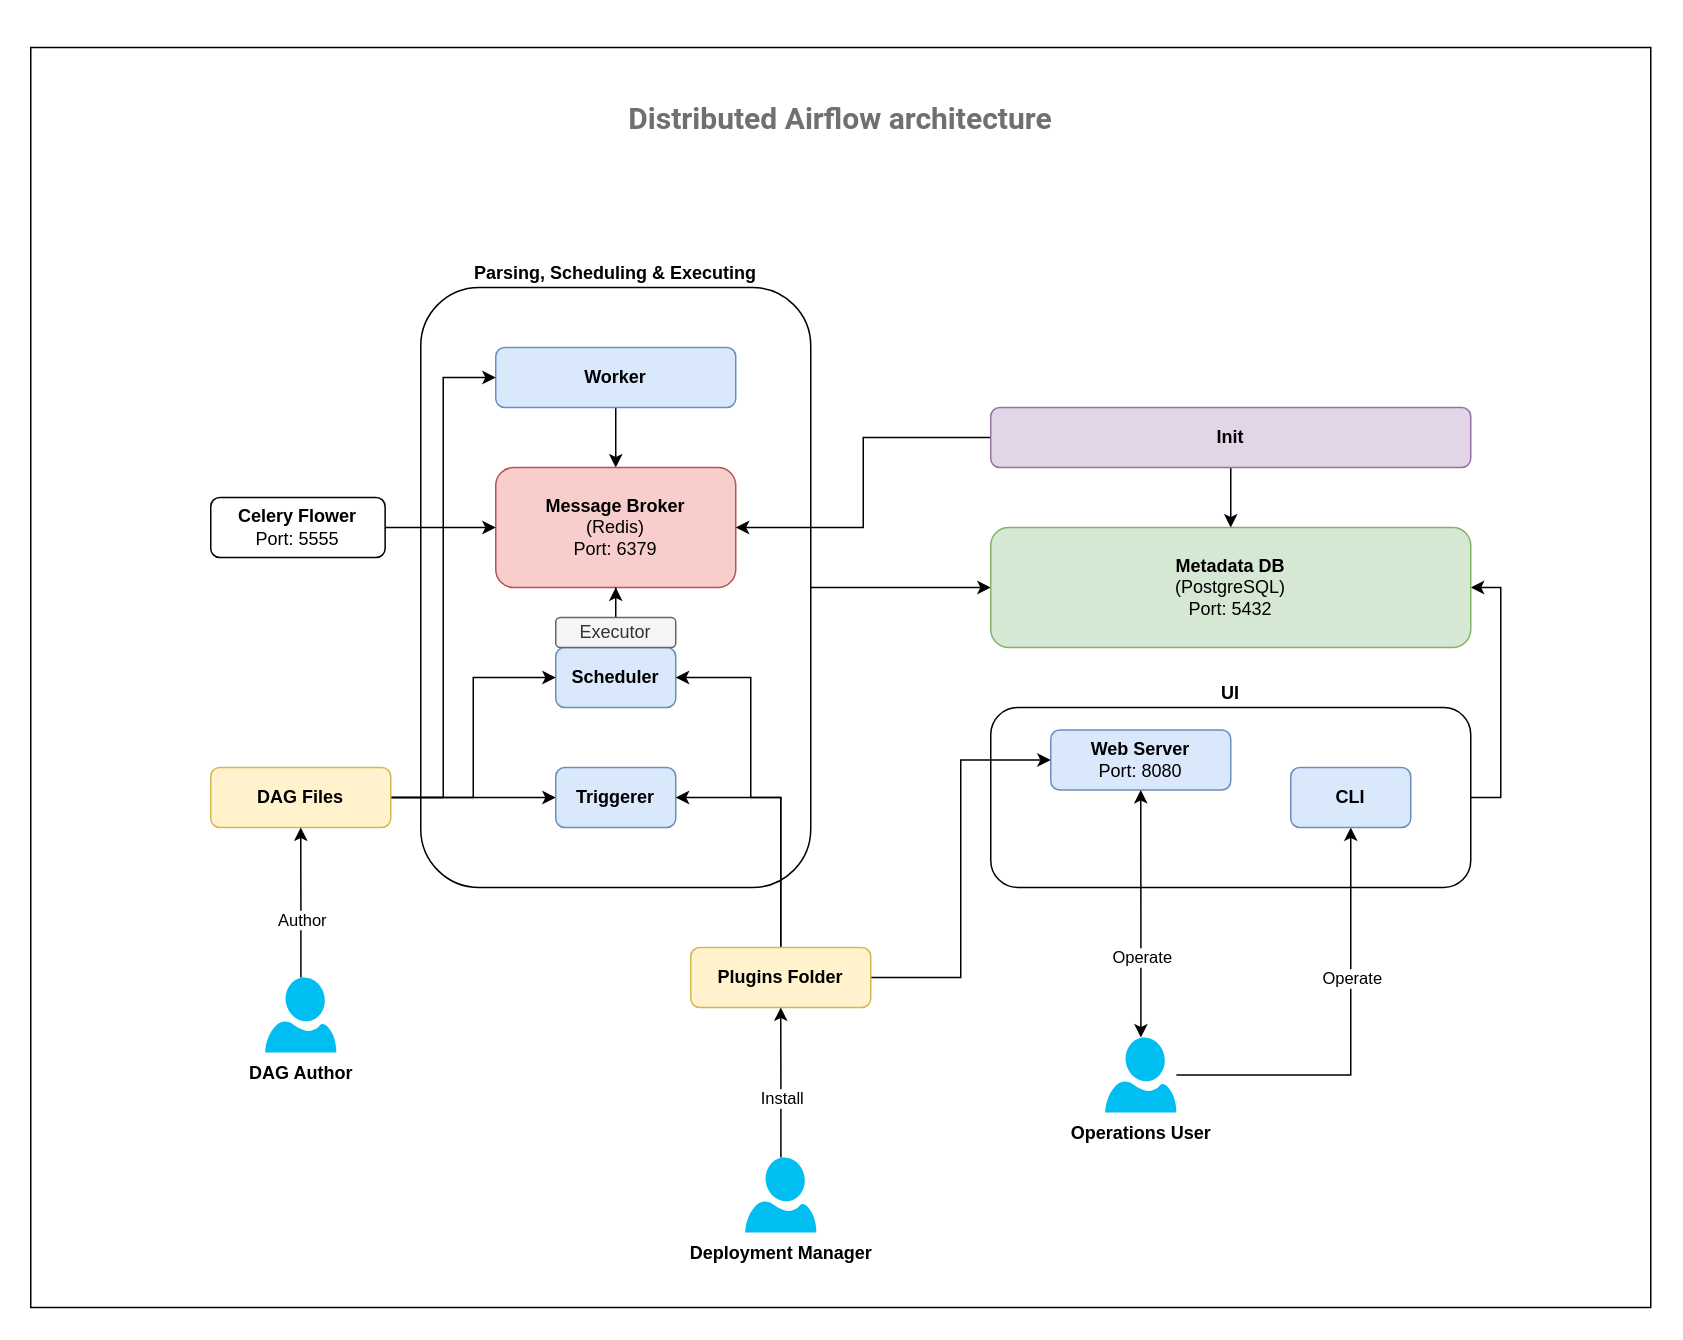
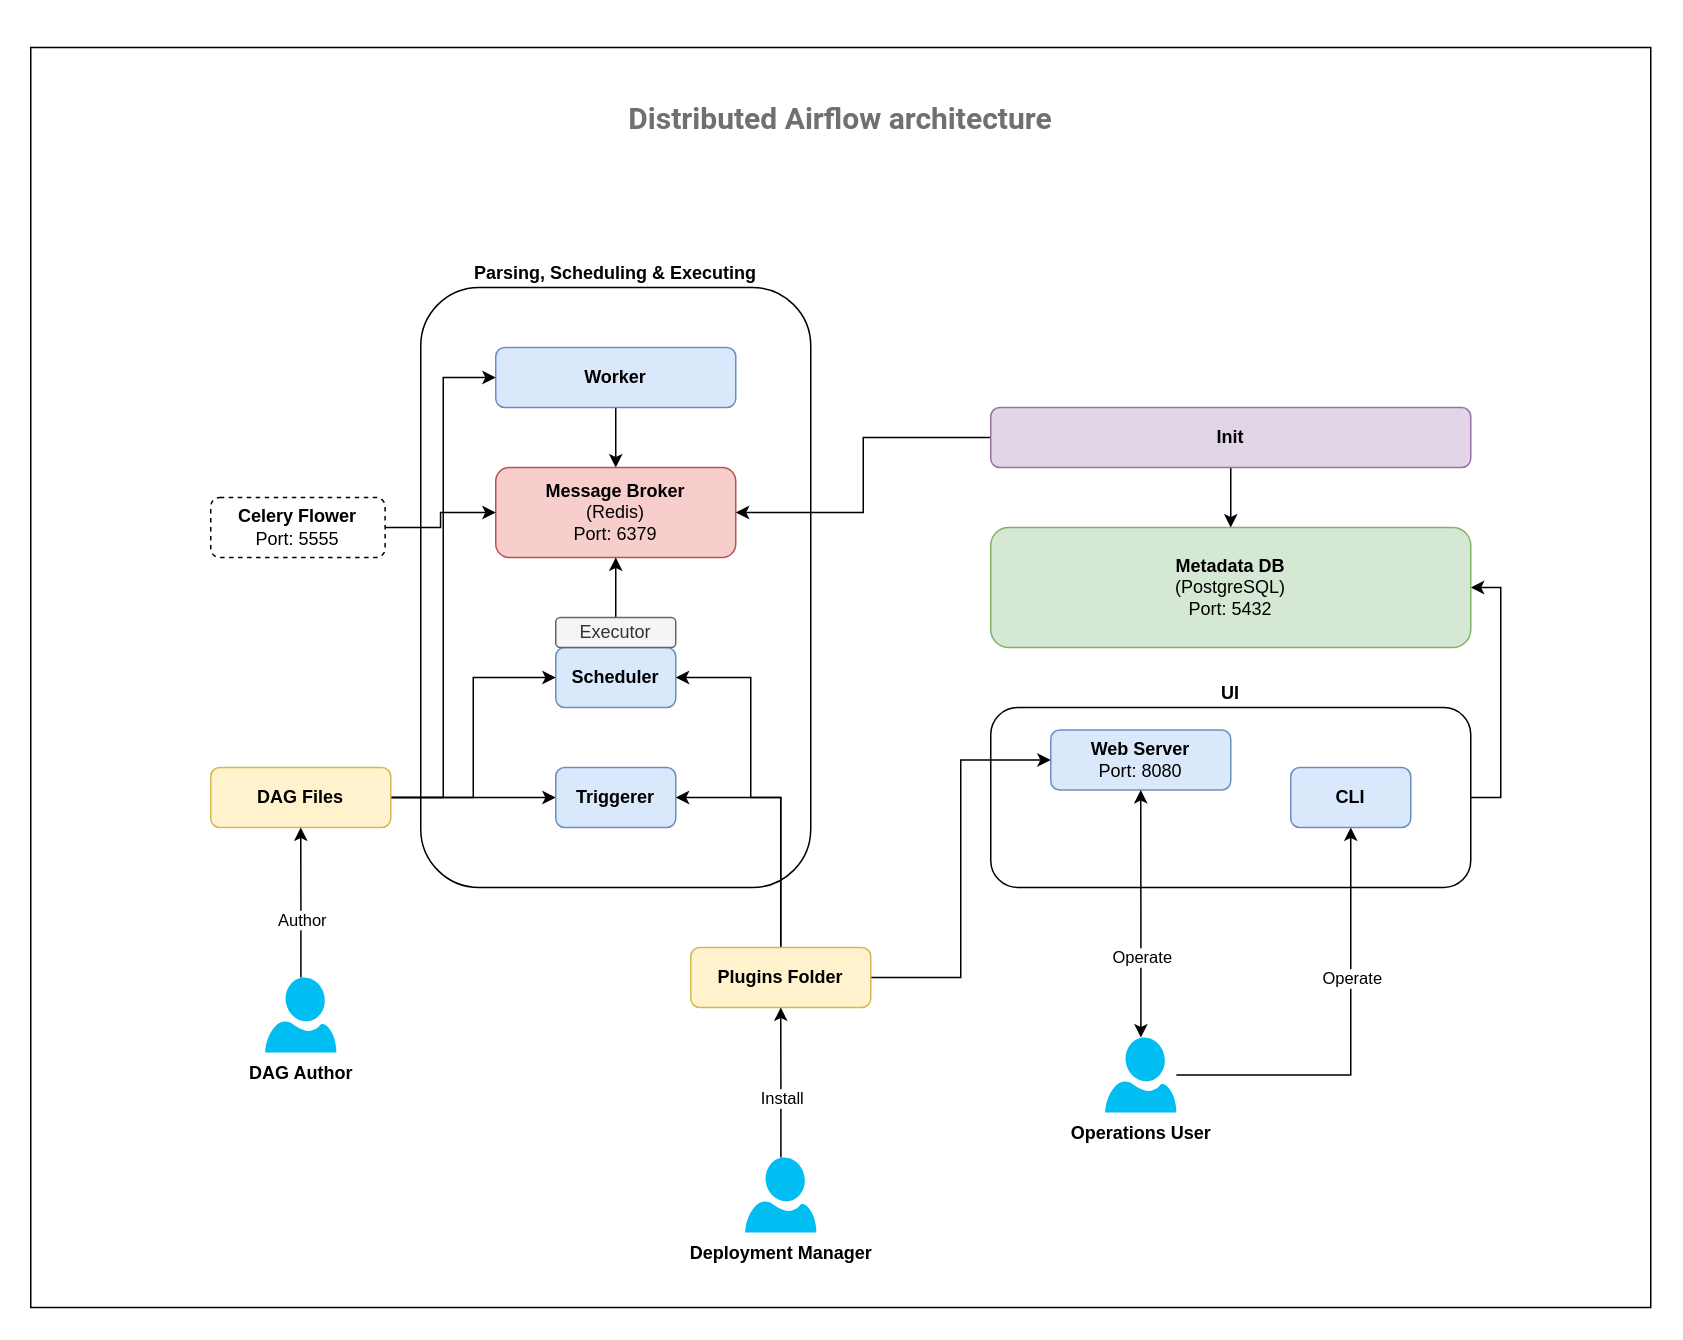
node "Celery Flower Port: 5555": style solid -> dashed
node "Message Broker (Redis) Port: 6379": size 240x120 -> 240x90
edge "Parsing, Scheduling & Executing" -> "Metadata DB (PostgreSQL) Port: 5432": removed
